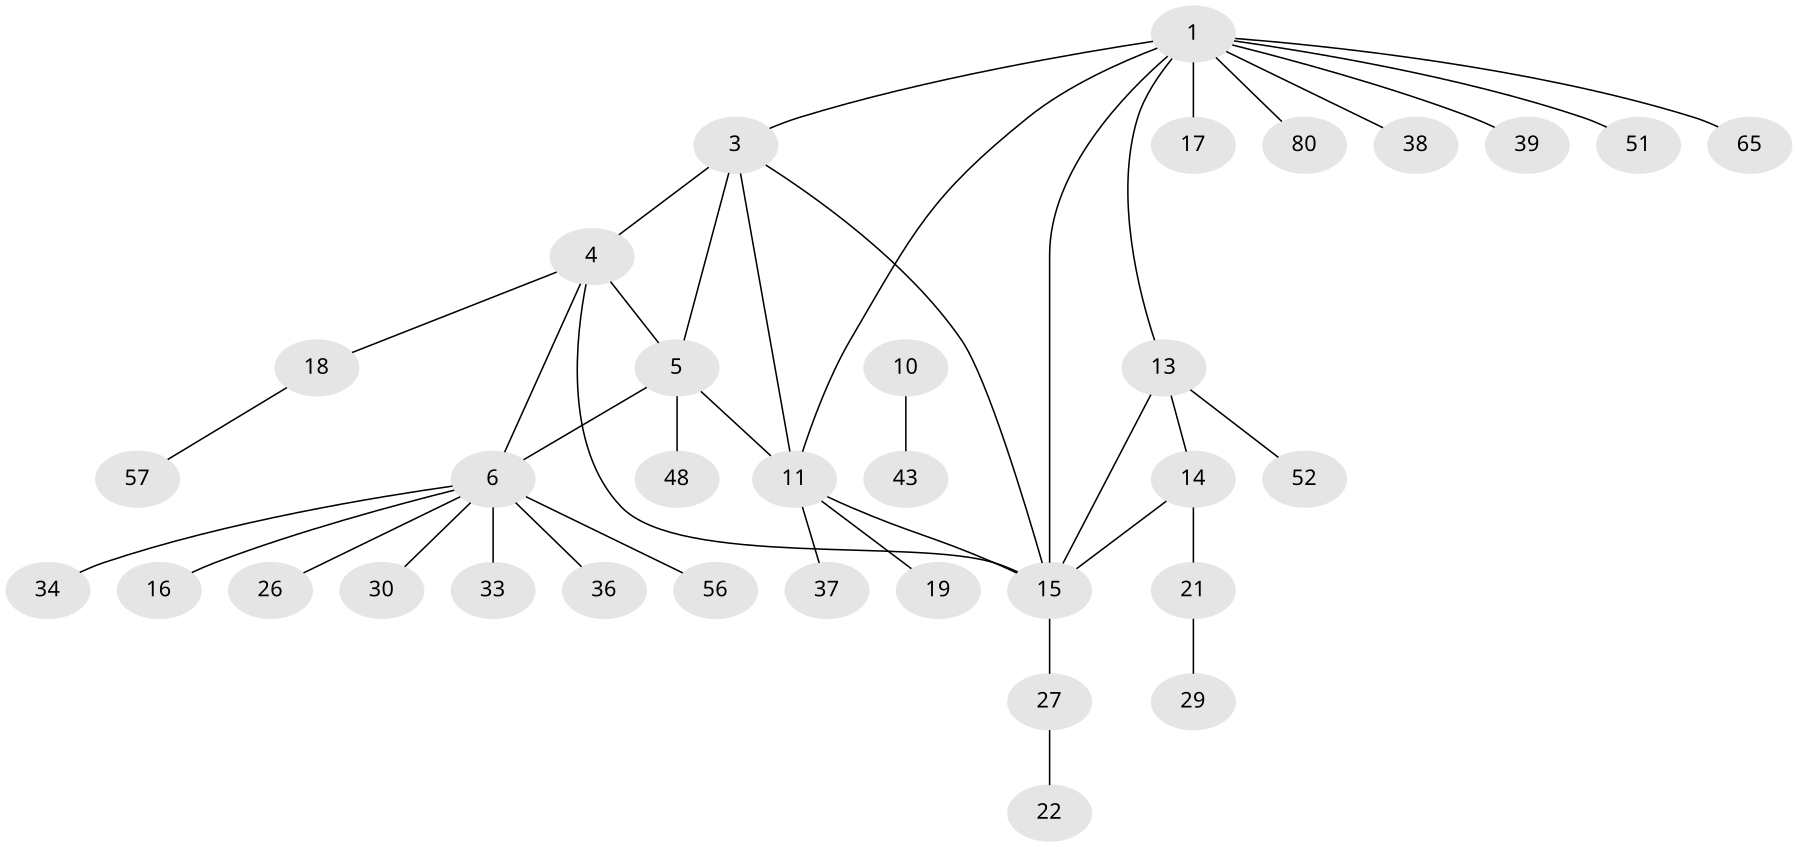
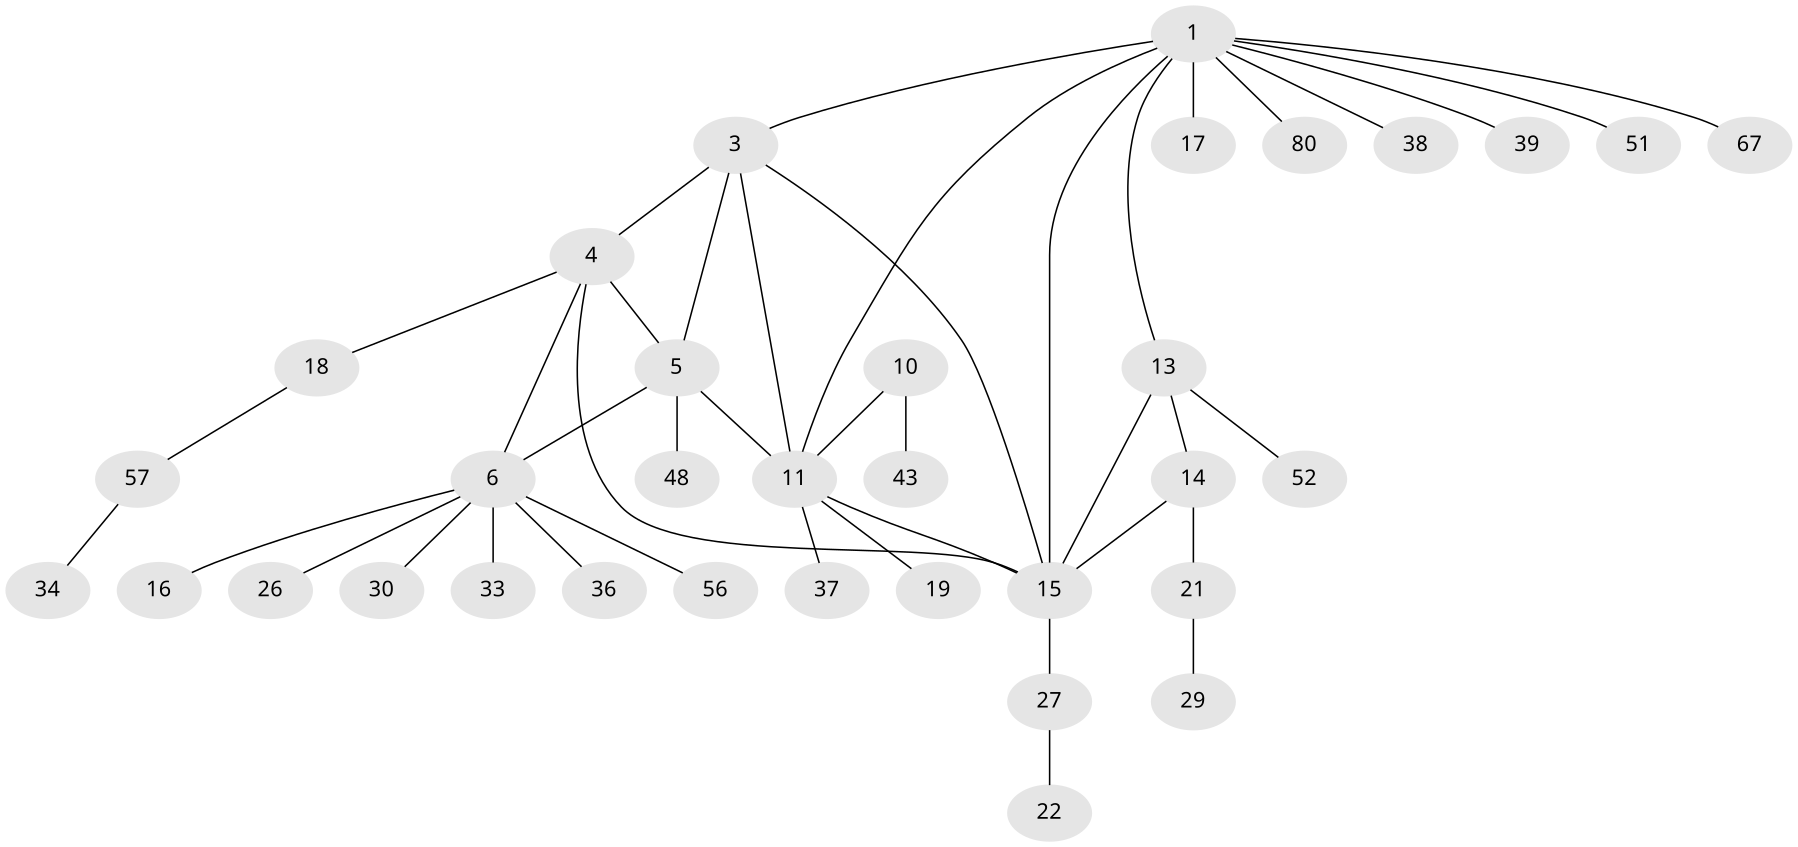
node "65": label "65" -> "67"
edge "10" -- "11": added
edge "6" -- "34": now "57" -- "34"
